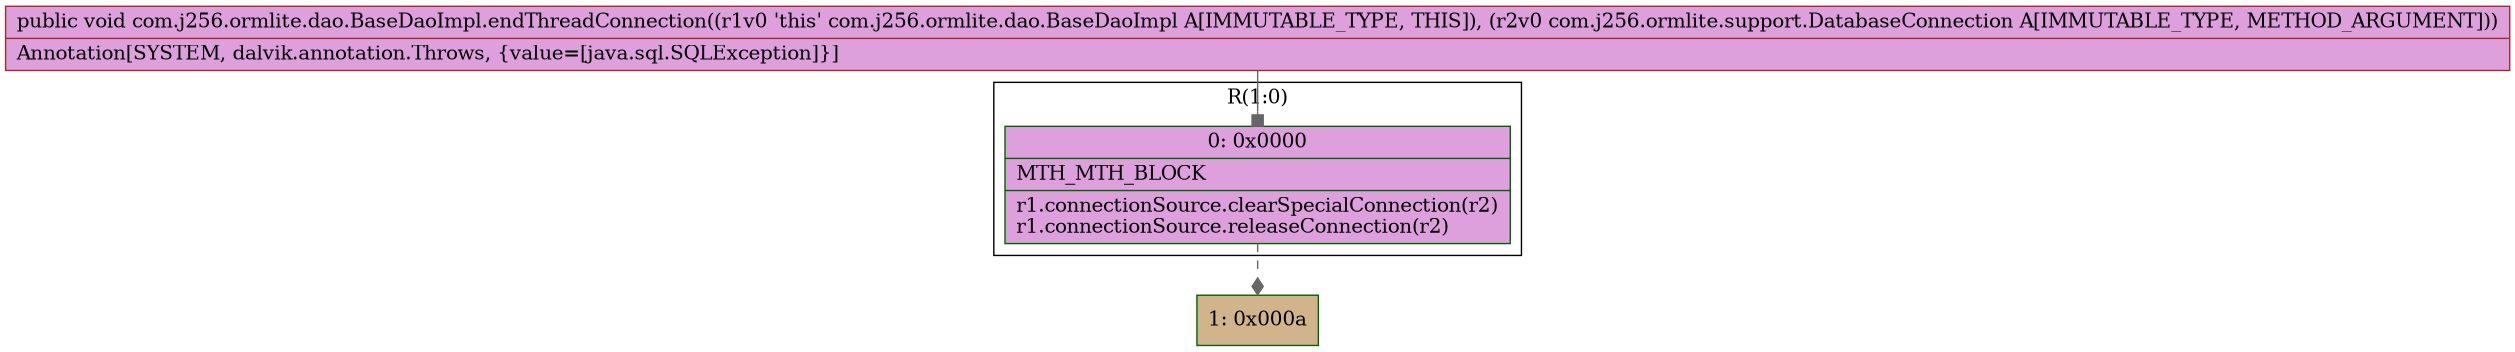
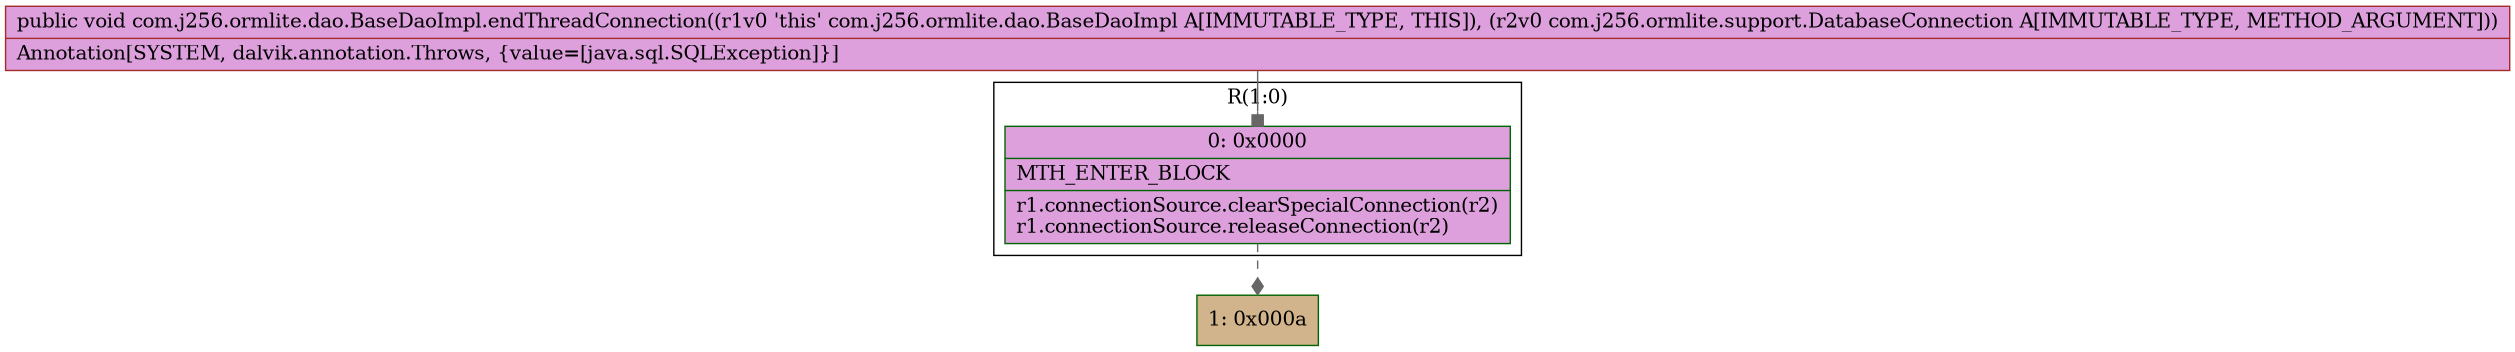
node "0: 0x0000": text "MTH_MTH_BLOCK" -> "MTH_ENTER_BLOCK"
